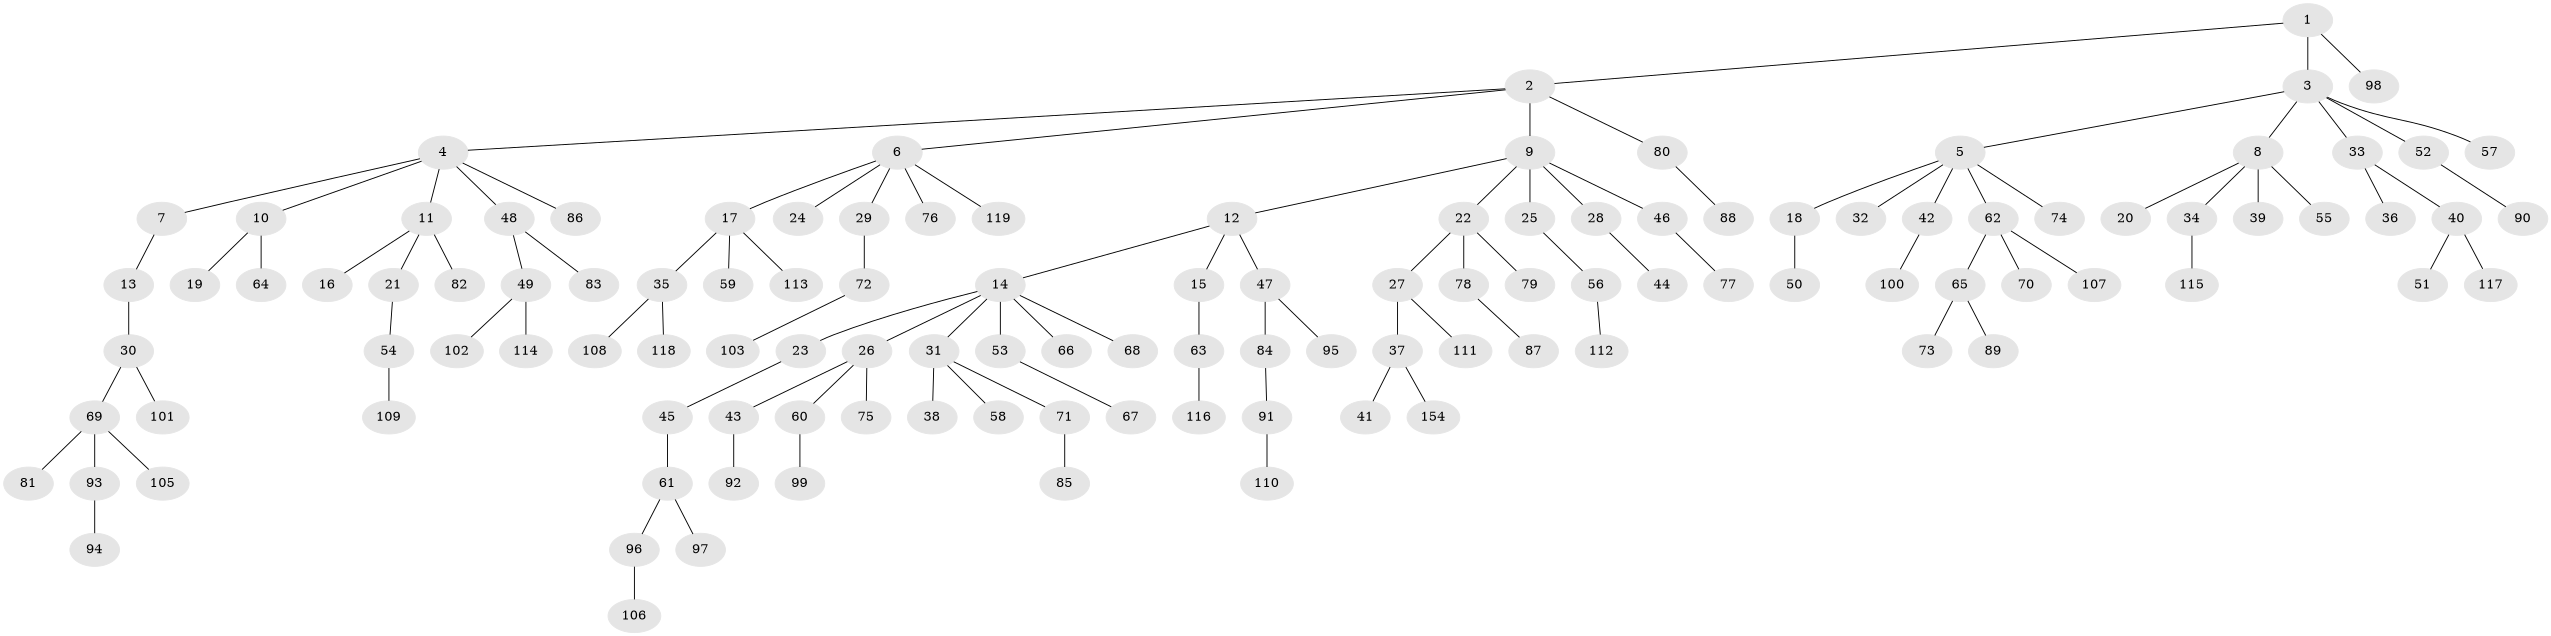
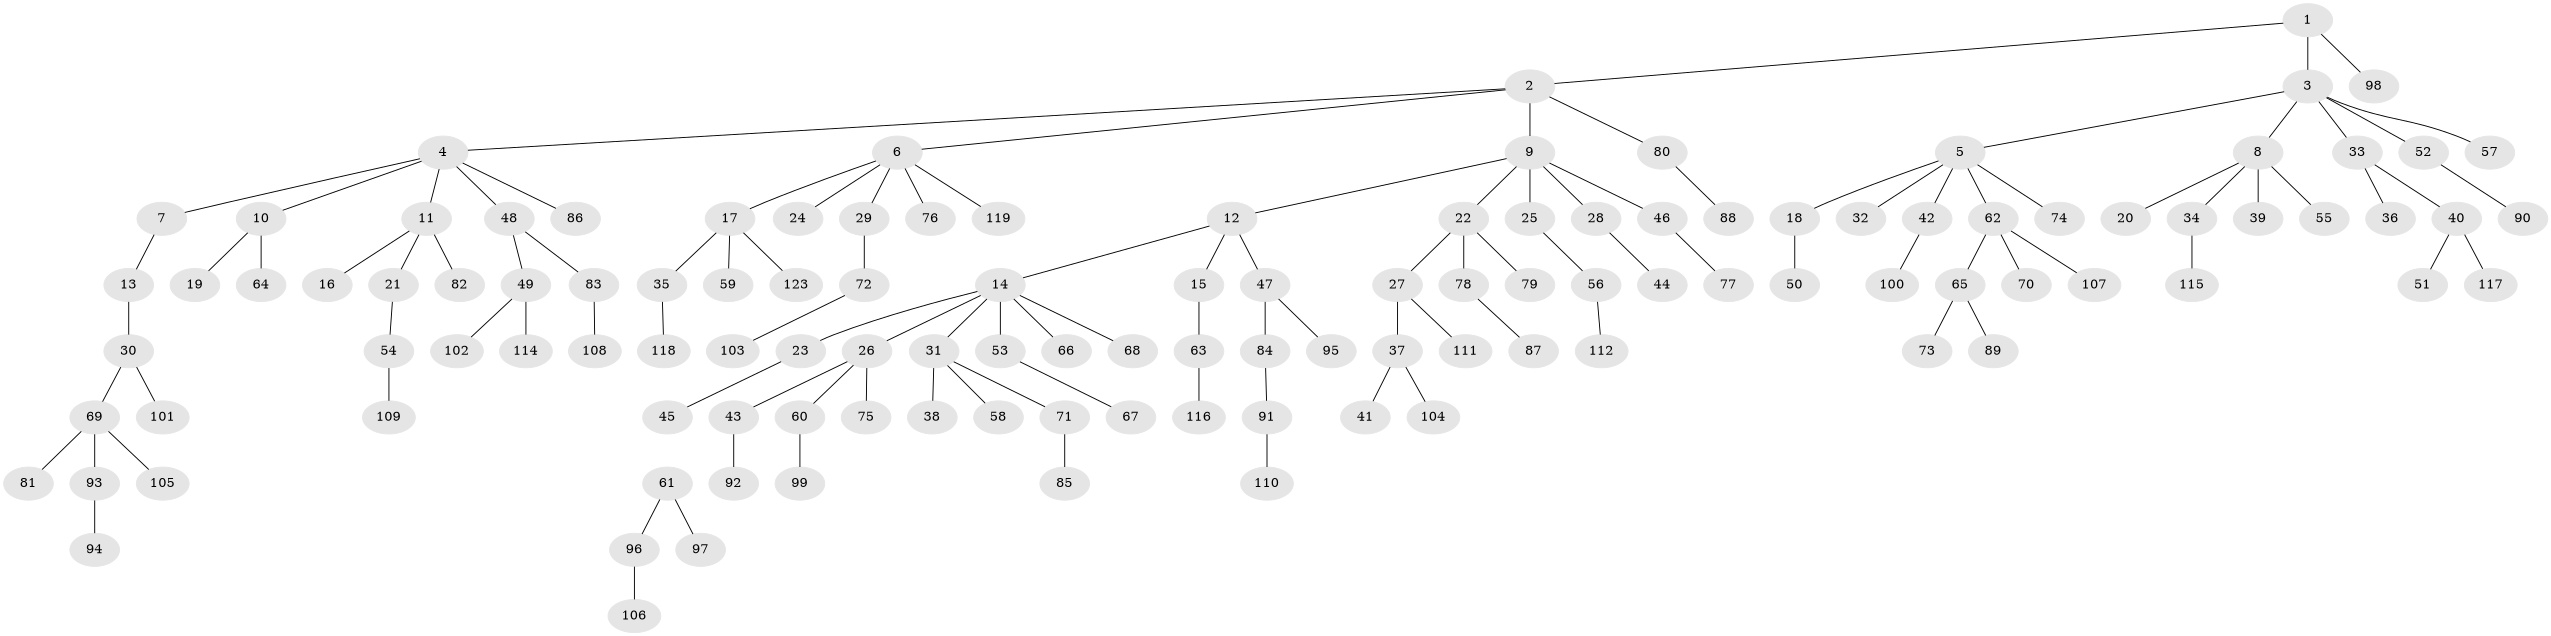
node "113": label "113" -> "123"
edge "35" -- "108": now "83" -- "108"
node "154": label "154" -> "104"
edge "45" -- "61": removed
